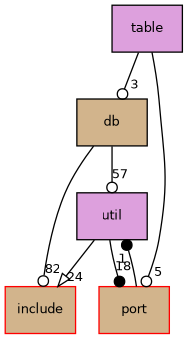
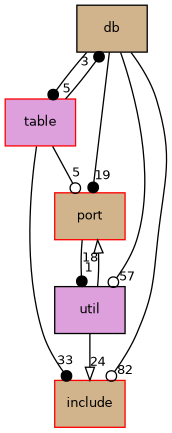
node "table": color black -> red
edge "db" -> "table": added
edge "table" -> "db": arrowhead odot -> dot
edge "db" -> "port": added
edge "util" -> "port": arrowhead dot -> onormal
edge "table" -> "include": added
